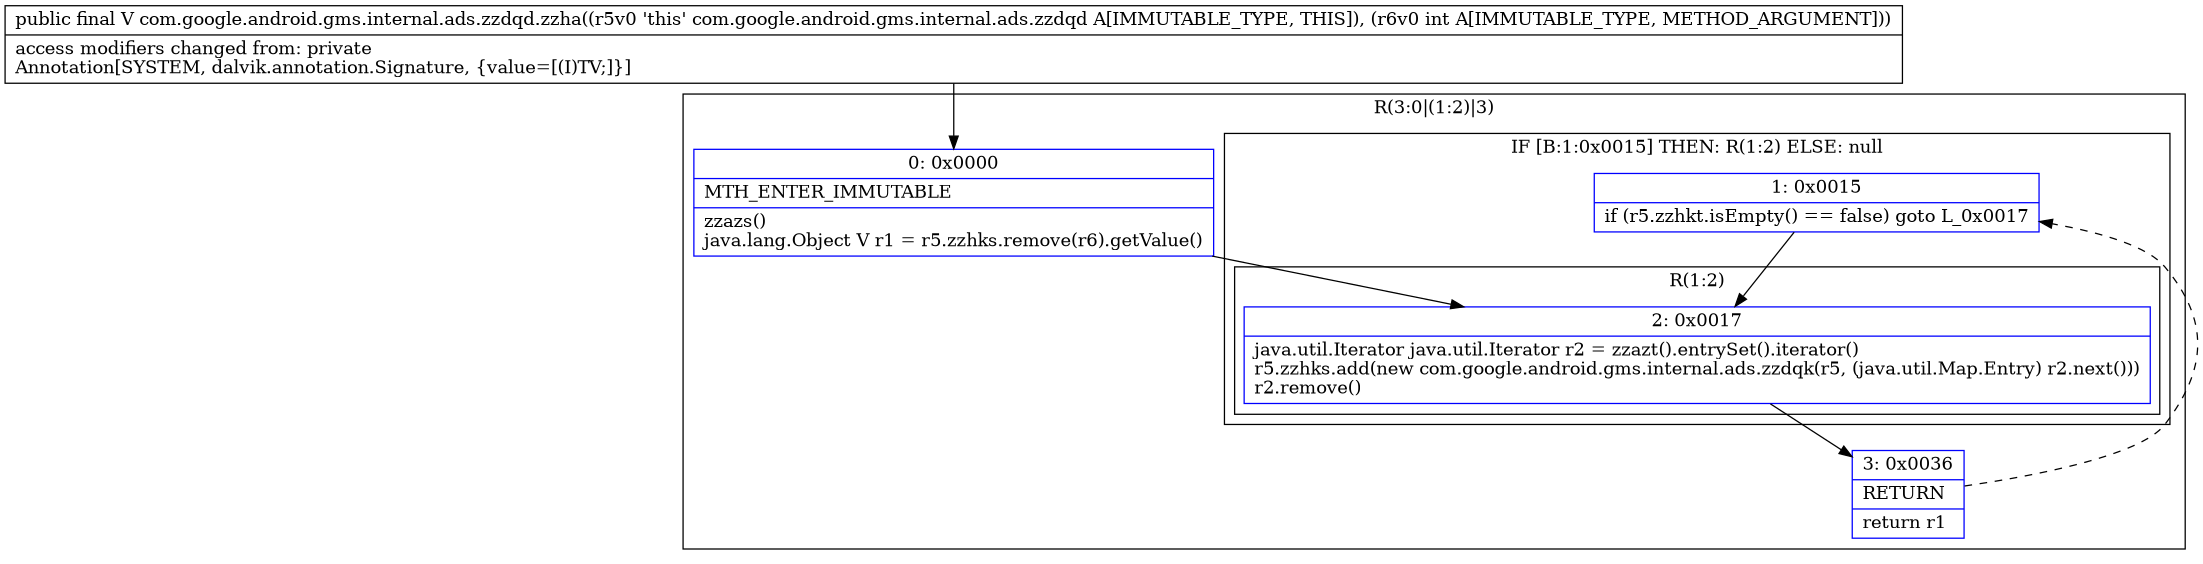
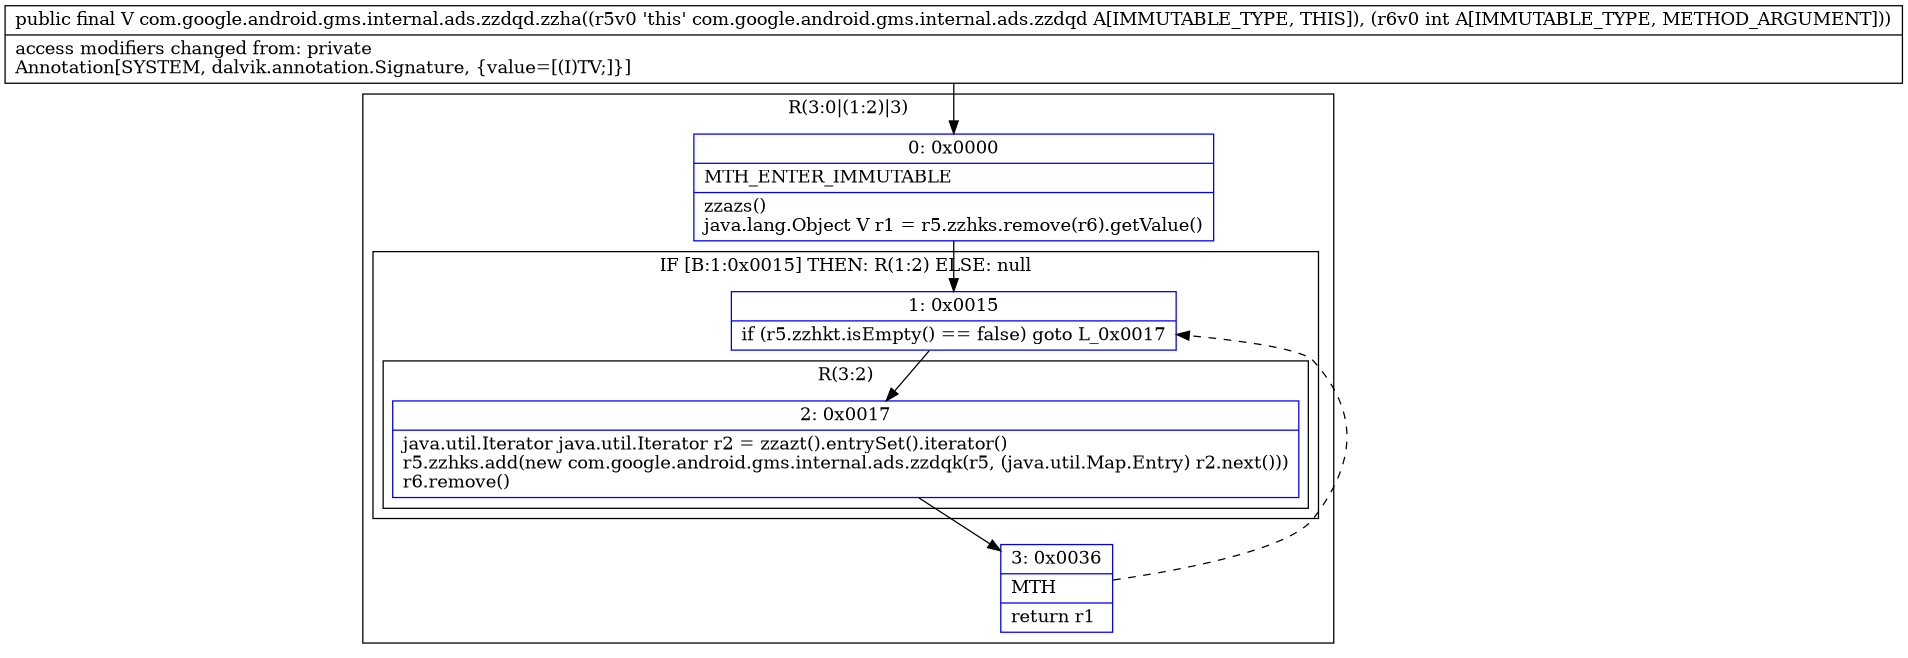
edge "0: 0x0000" -> "2: 0x0017": now "0: 0x0000" -> "1: 0x0015"
cluster "R(1:2)": label "R(1:2)" -> "R(3:2)"
node "2: 0x0017": text "r2.remove()" -> "r6.remove()"
node "3: 0x0036": text "RETURN" -> "MTH"
